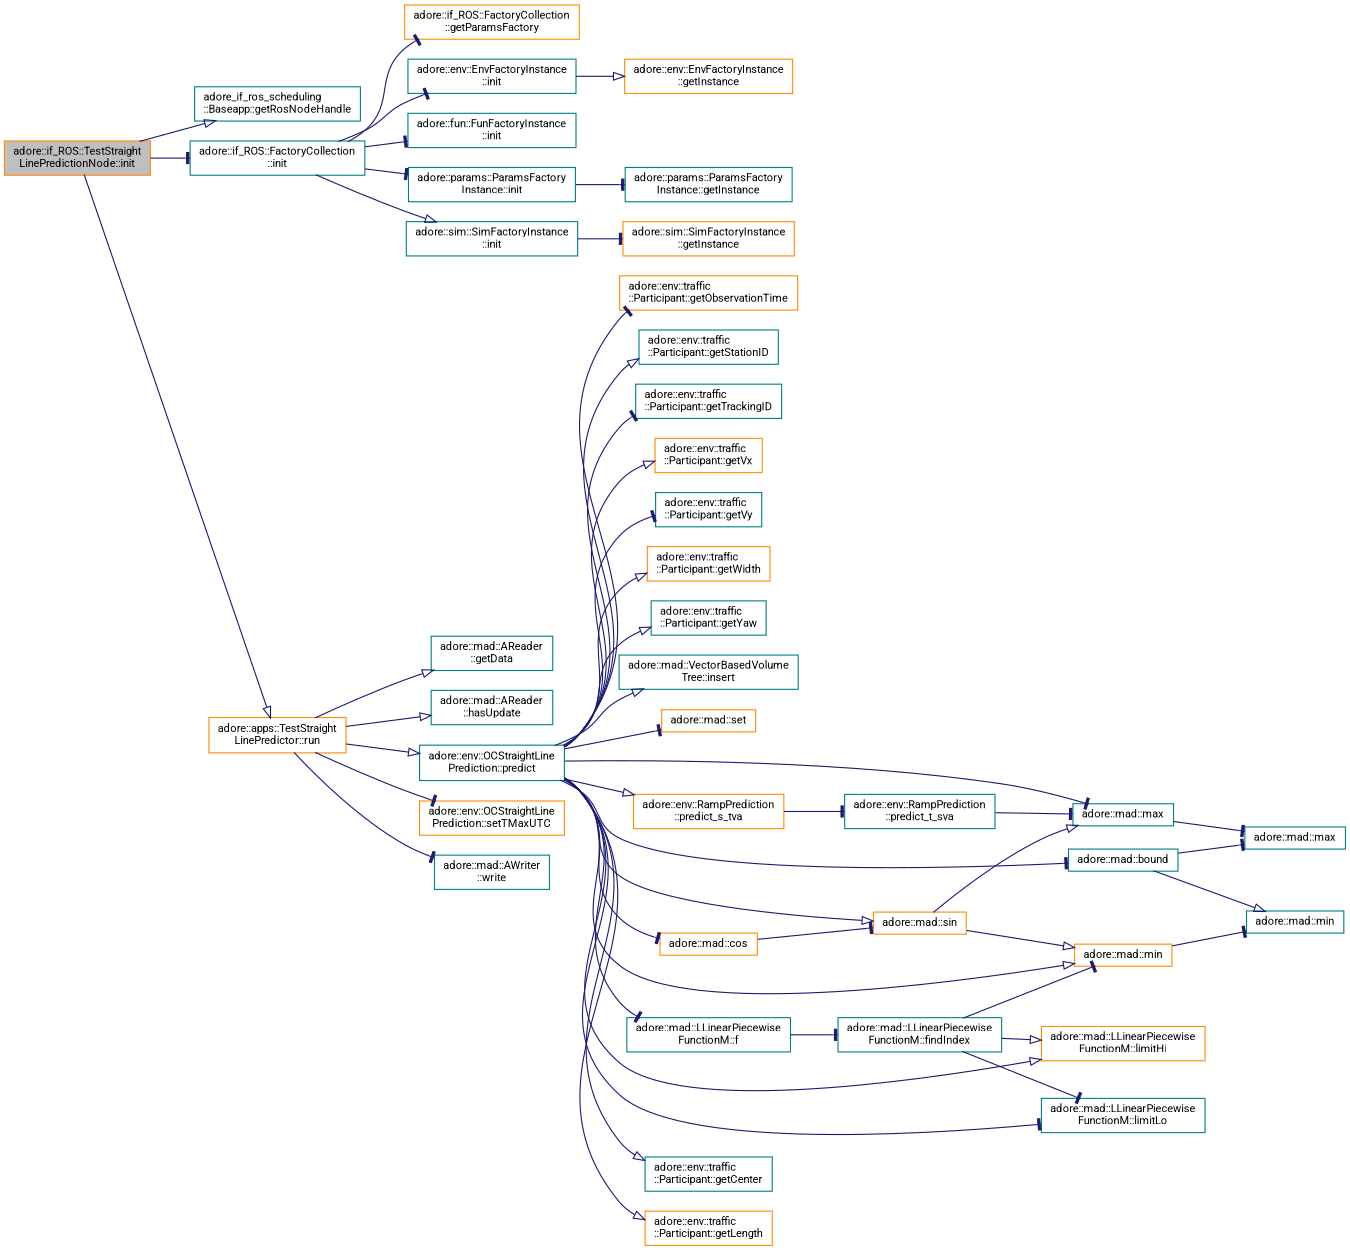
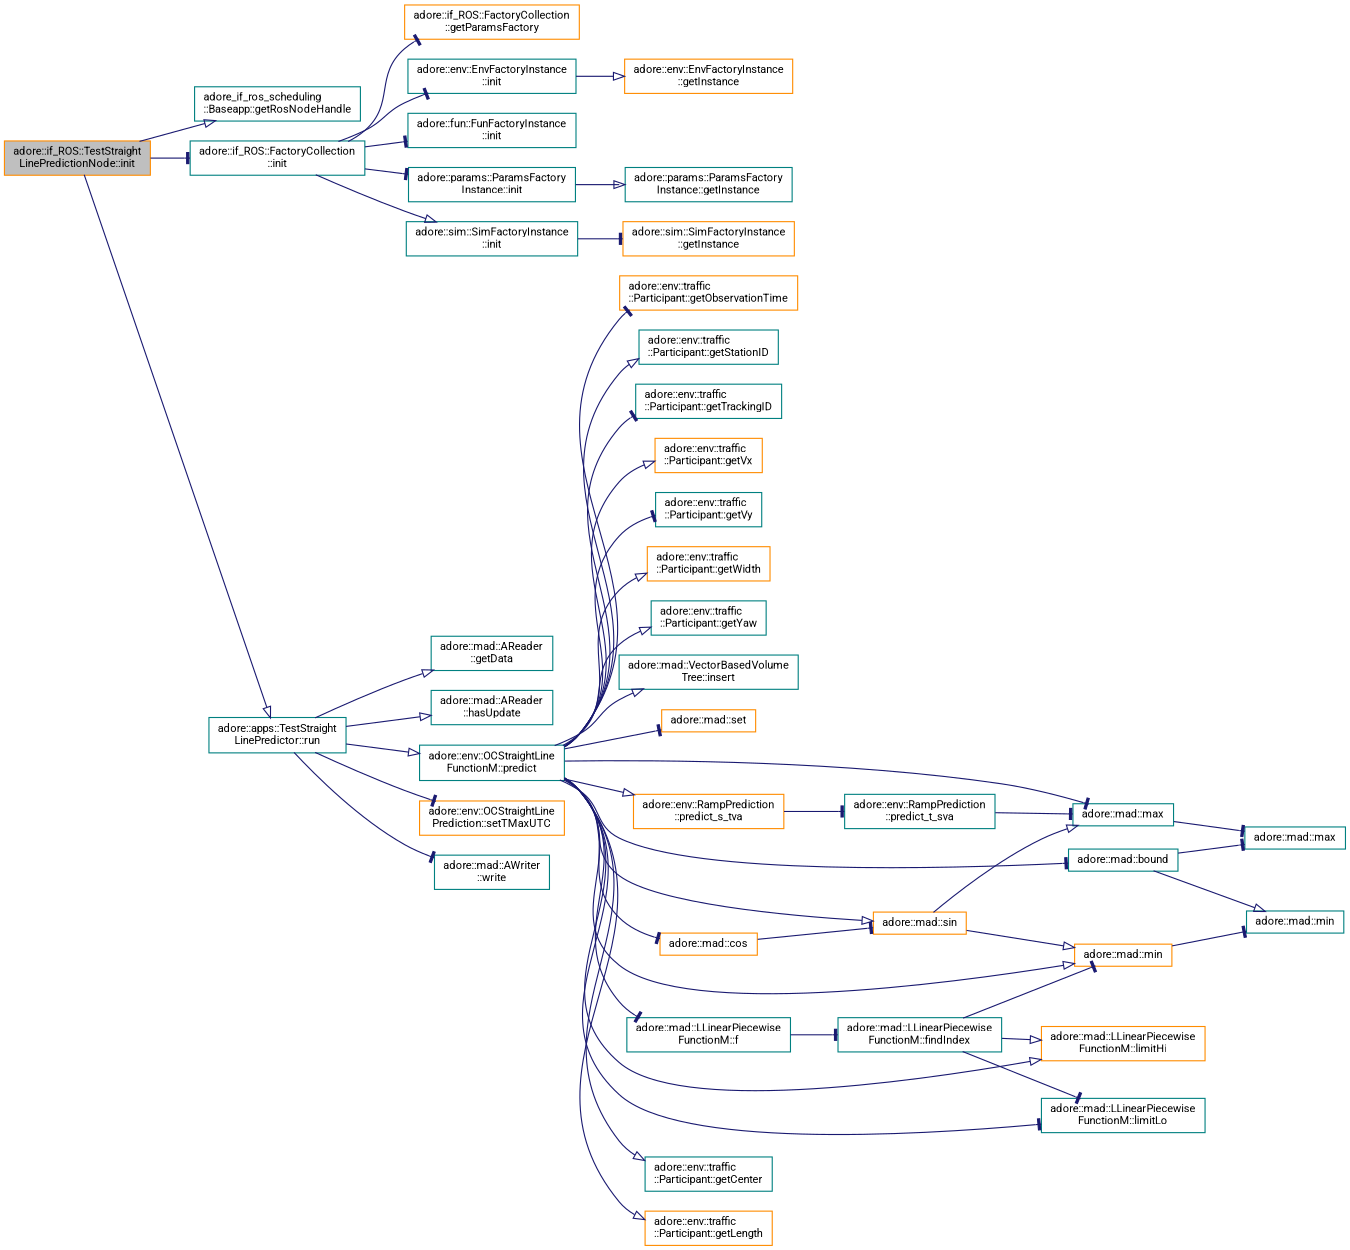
edge "adore::params::ParamsFactory Instance::init" -> "adore::params::ParamsFactory Instance::getInstance": arrowhead tee -> onormal
node "adore::apps::TestStraight LinePredictor::run": color darkorange -> teal
node "adore::env::OCStraightLine Prediction::predict": label "adore::env::OCStraightLine Prediction::predict" -> "adore::env::OCStraightLine FunctionM::predict"
